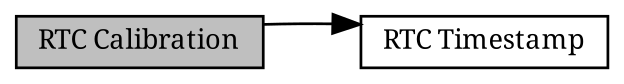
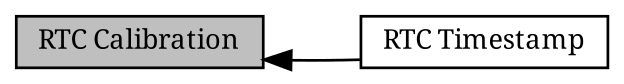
edge "RTC Calibration" -> "RTC Timestamp": reversed
